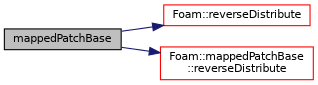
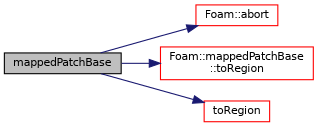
node "Foam::reverseDistribute": label "Foam::reverseDistribute" -> "Foam::abort"
node "Foam::mappedPatchBase ::reverseDistribute": label "Foam::mappedPatchBase ::reverseDistribute" -> "Foam::mappedPatchBase ::toRegion"
node "toRegion": added
